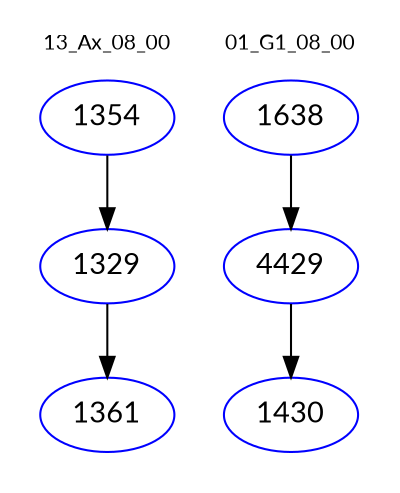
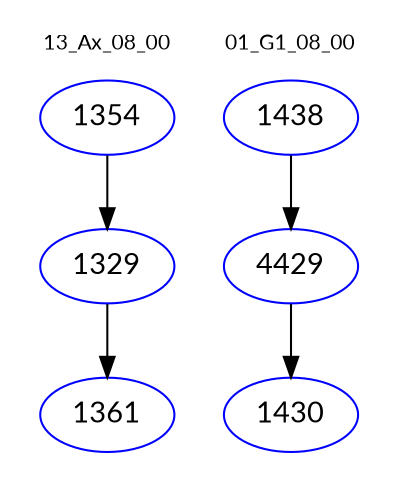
node "1638": label "1638" -> "1438"
